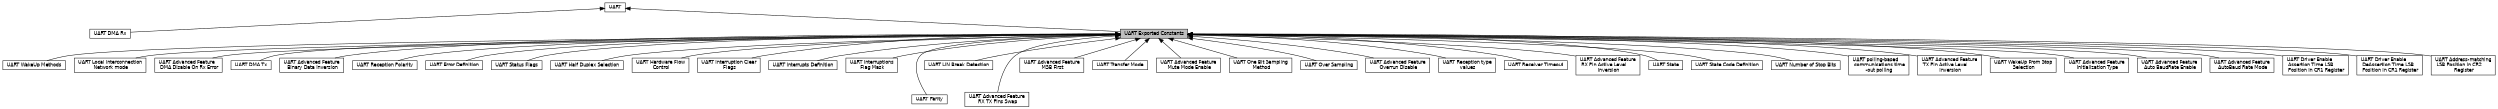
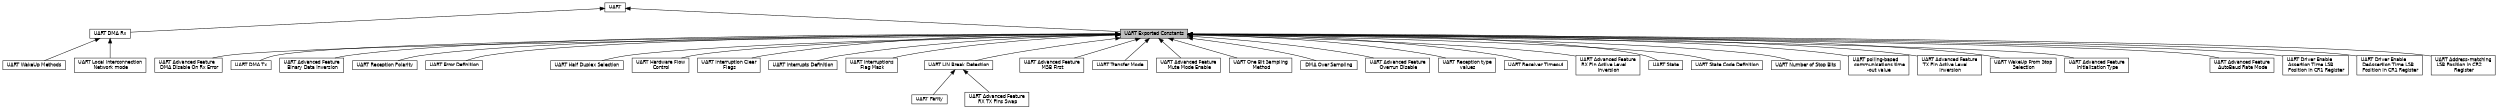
edge "UART WakeUp Methods" -> "UART Exported Constants": now "UART WakeUp Methods" -> "UART DMA Rx"
edge "UART Local Interconnection Network mode" -> "UART Exported Constants": now "UART Local Interconnection Network mode" -> "UART DMA Rx"
edge "UART Parity" -> "UART Exported Constants": now "UART Parity" -> "UART LIN Break Detection"
edge "UART Advanced Feature RX TX Pins Swap" -> "UART Exported Constants": now "UART Advanced Feature RX TX Pins Swap" -> "UART LIN Break Detection"
node "UART Status Flags": removed
node "UART Over Sampling": label "UART Over Sampling" -> "DMA Over Sampling"
node "UART polling-based communications time -out polling": label "UART polling-based communications time -out polling" -> "UART polling-based communications time -out value"
node "UART Advanced Feature Auto BaudRate Enable": removed
